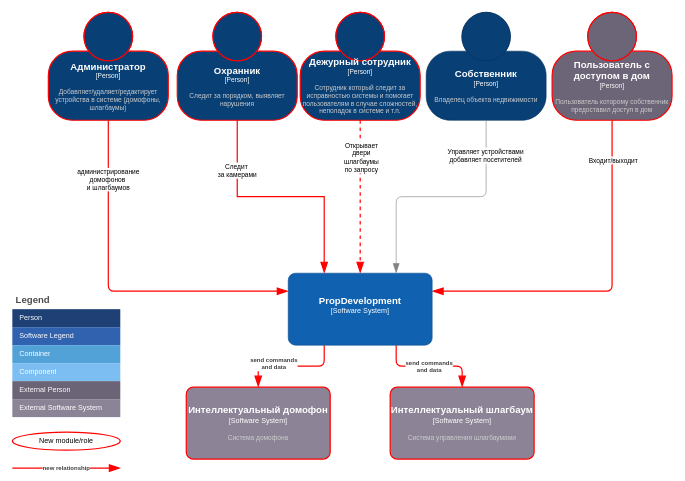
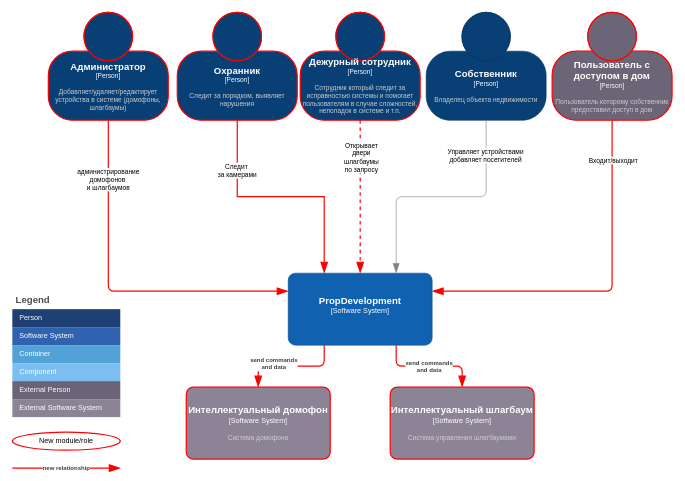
node "Software Legend": label "Software Legend" -> "Software System"
